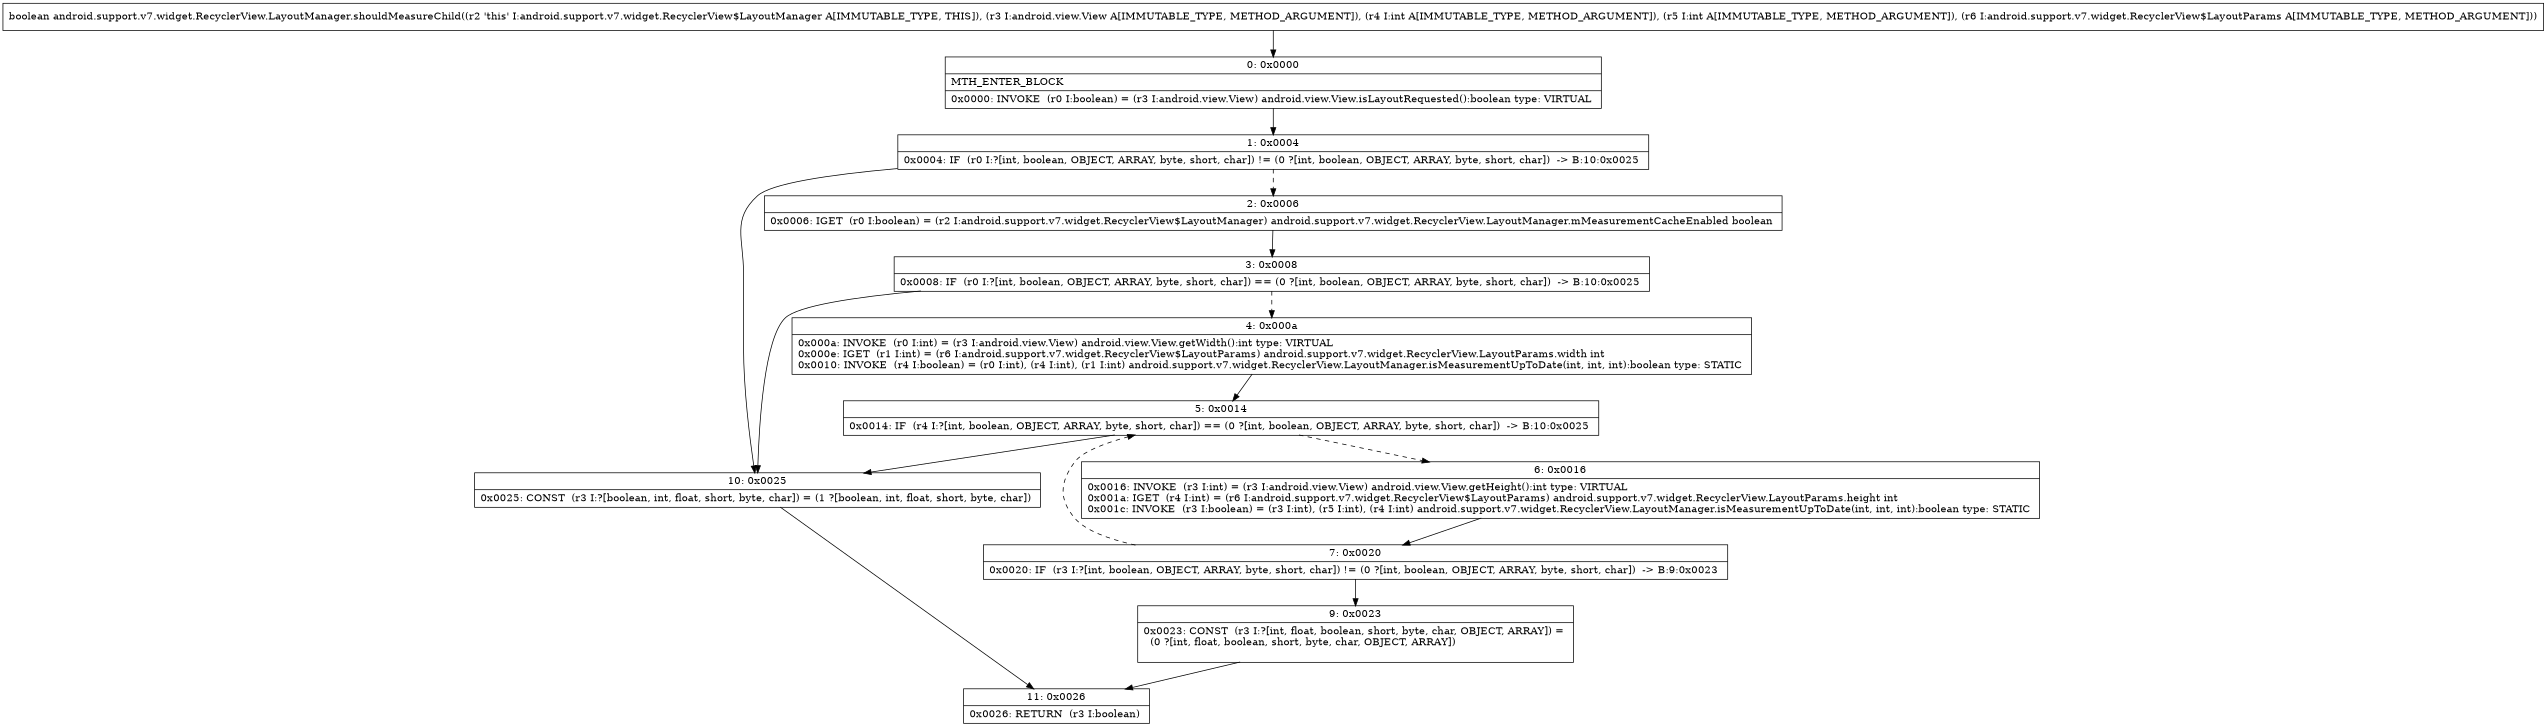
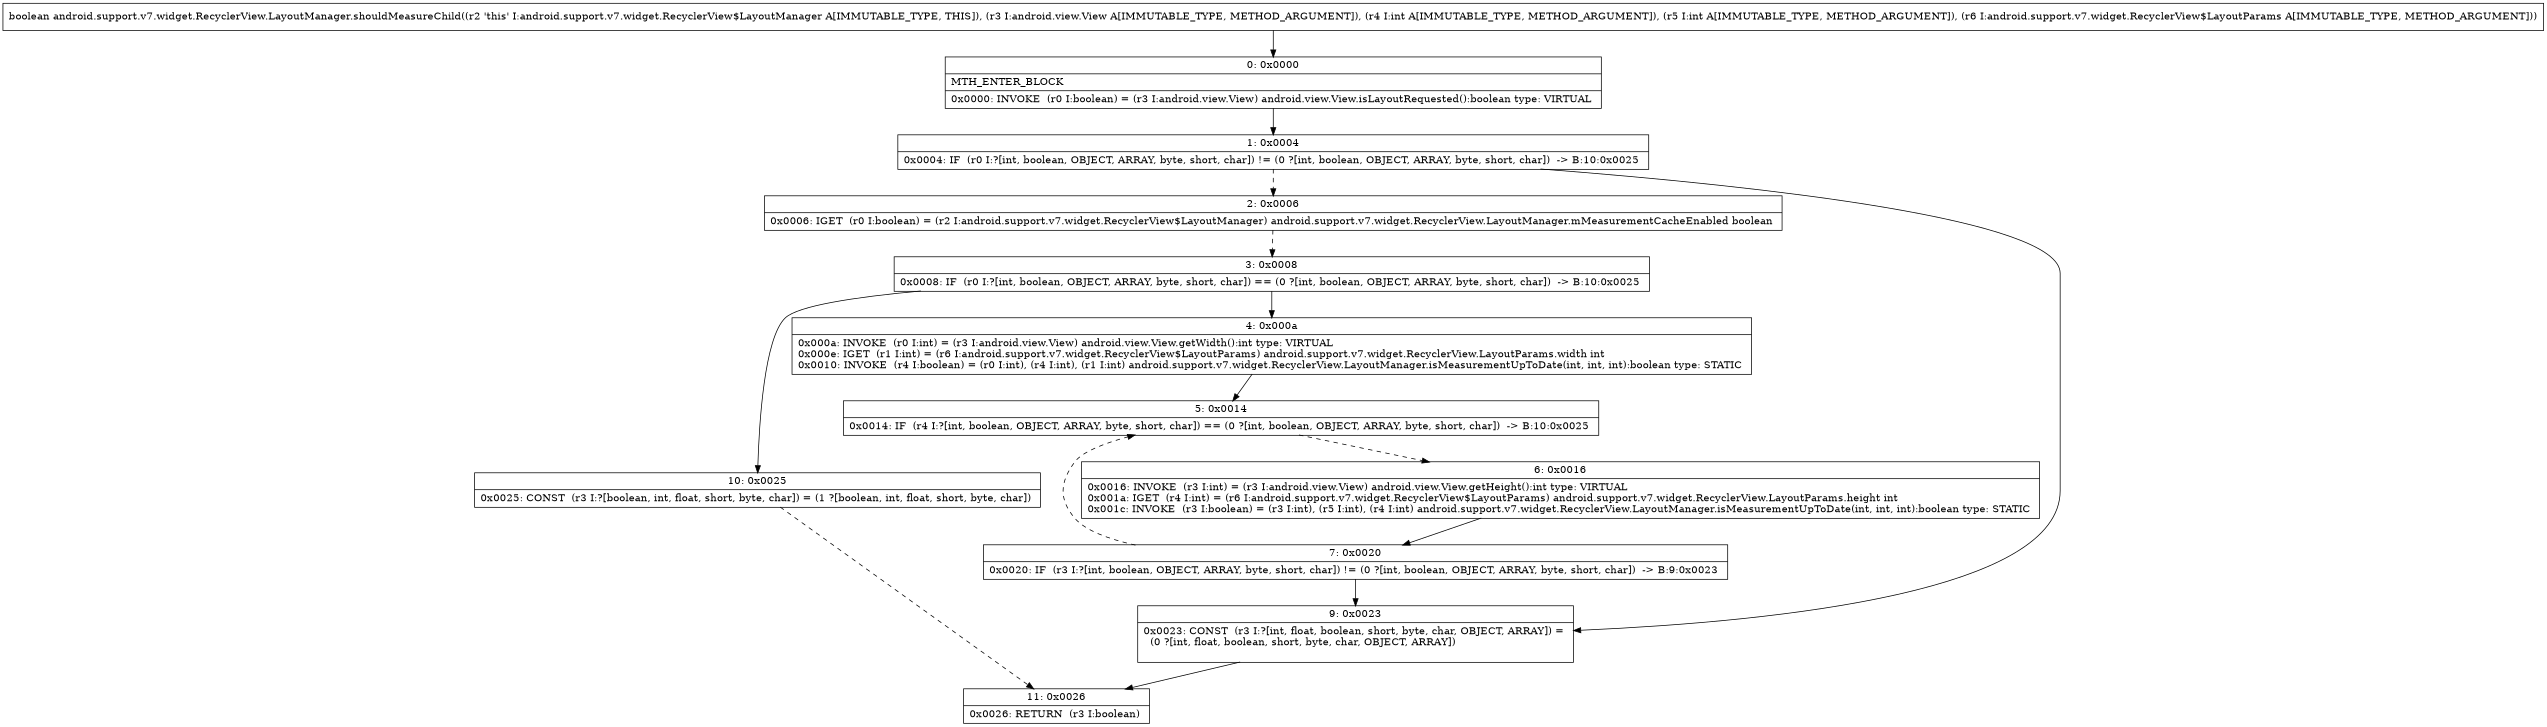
edge "2: 0x0006" -> "3: 0x0008": style solid -> dashed
edge "1: 0x0004" -> "10: 0x0025": now "1: 0x0004" -> "9: 0x0023"
edge "3: 0x0008" -> "4: 0x000a": style dashed -> solid
edge "5: 0x0014" -> "10: 0x0025": removed
edge "10: 0x0025" -> "11: 0x0026": style solid -> dashed
